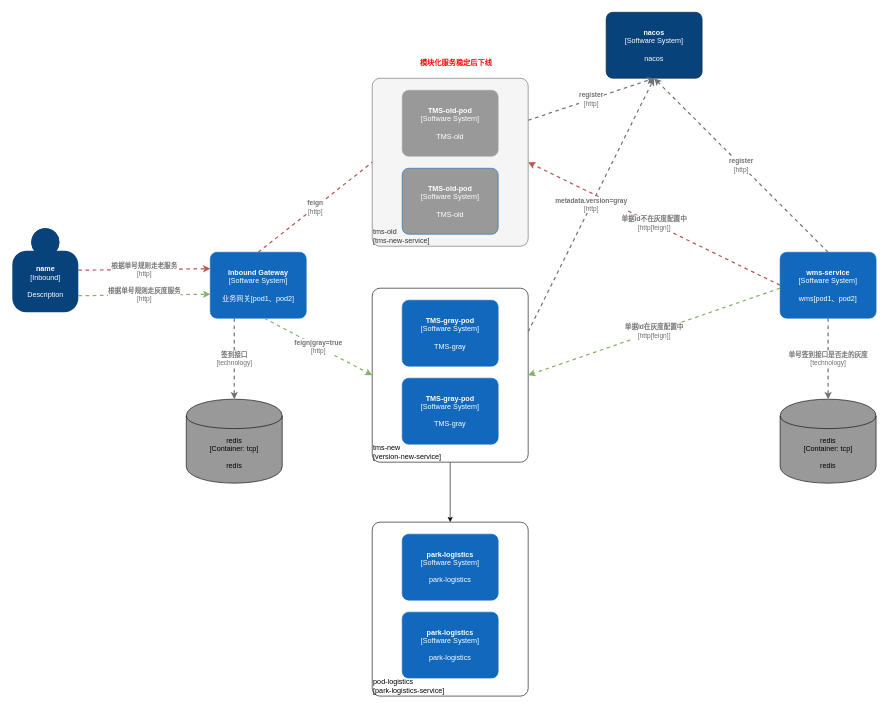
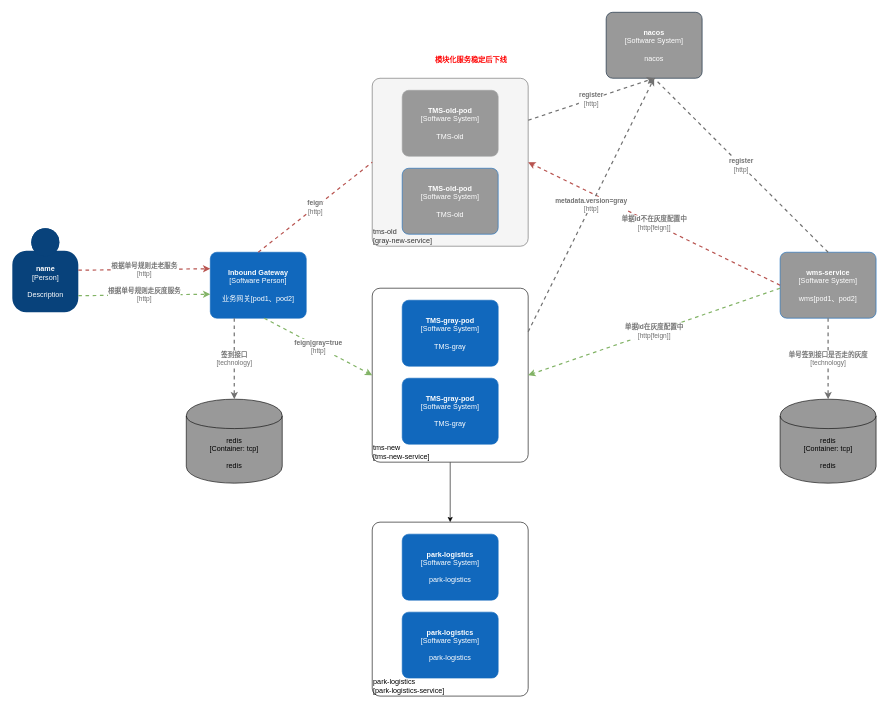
node "nacos [Software System] nacos": fillcolor #08427b -> #999999
node "模块化服务稳定后下线": moved (456, 63) -> (471, 60)
edge "wms-service [Software System] wms[pod1、pod2]" -> "nacos [Software System] nacos": arrowhead classic -> none
node "tms-old [tms-new-service]": label "tms-old [tms-new-service]" -> "tms-old [gray-new-service]"
node "name [Inbound] Description": label "name [Inbound] Description" -> "name [Person] Description"
node "Inbound Gateway [Software System] 业务网关[pod1、pod2]": label "Inbound Gateway [Software System] 业务网关[pod1、pod2]" -> "Inbound Gateway [Software Person] 业务网关[pod1、pod2]"
node "wms-service [Software System] wms[pod1、pod2]": fillcolor #1168bd -> #999999
node "tms-new [version-new-service]": label "tms-new [version-new-service]" -> "tms-new [tms-new-service]"
node "pod-logistics [park-logistics-service]": label "pod-logistics [park-logistics-service]" -> "park-logistics [park-logistics-service]"
